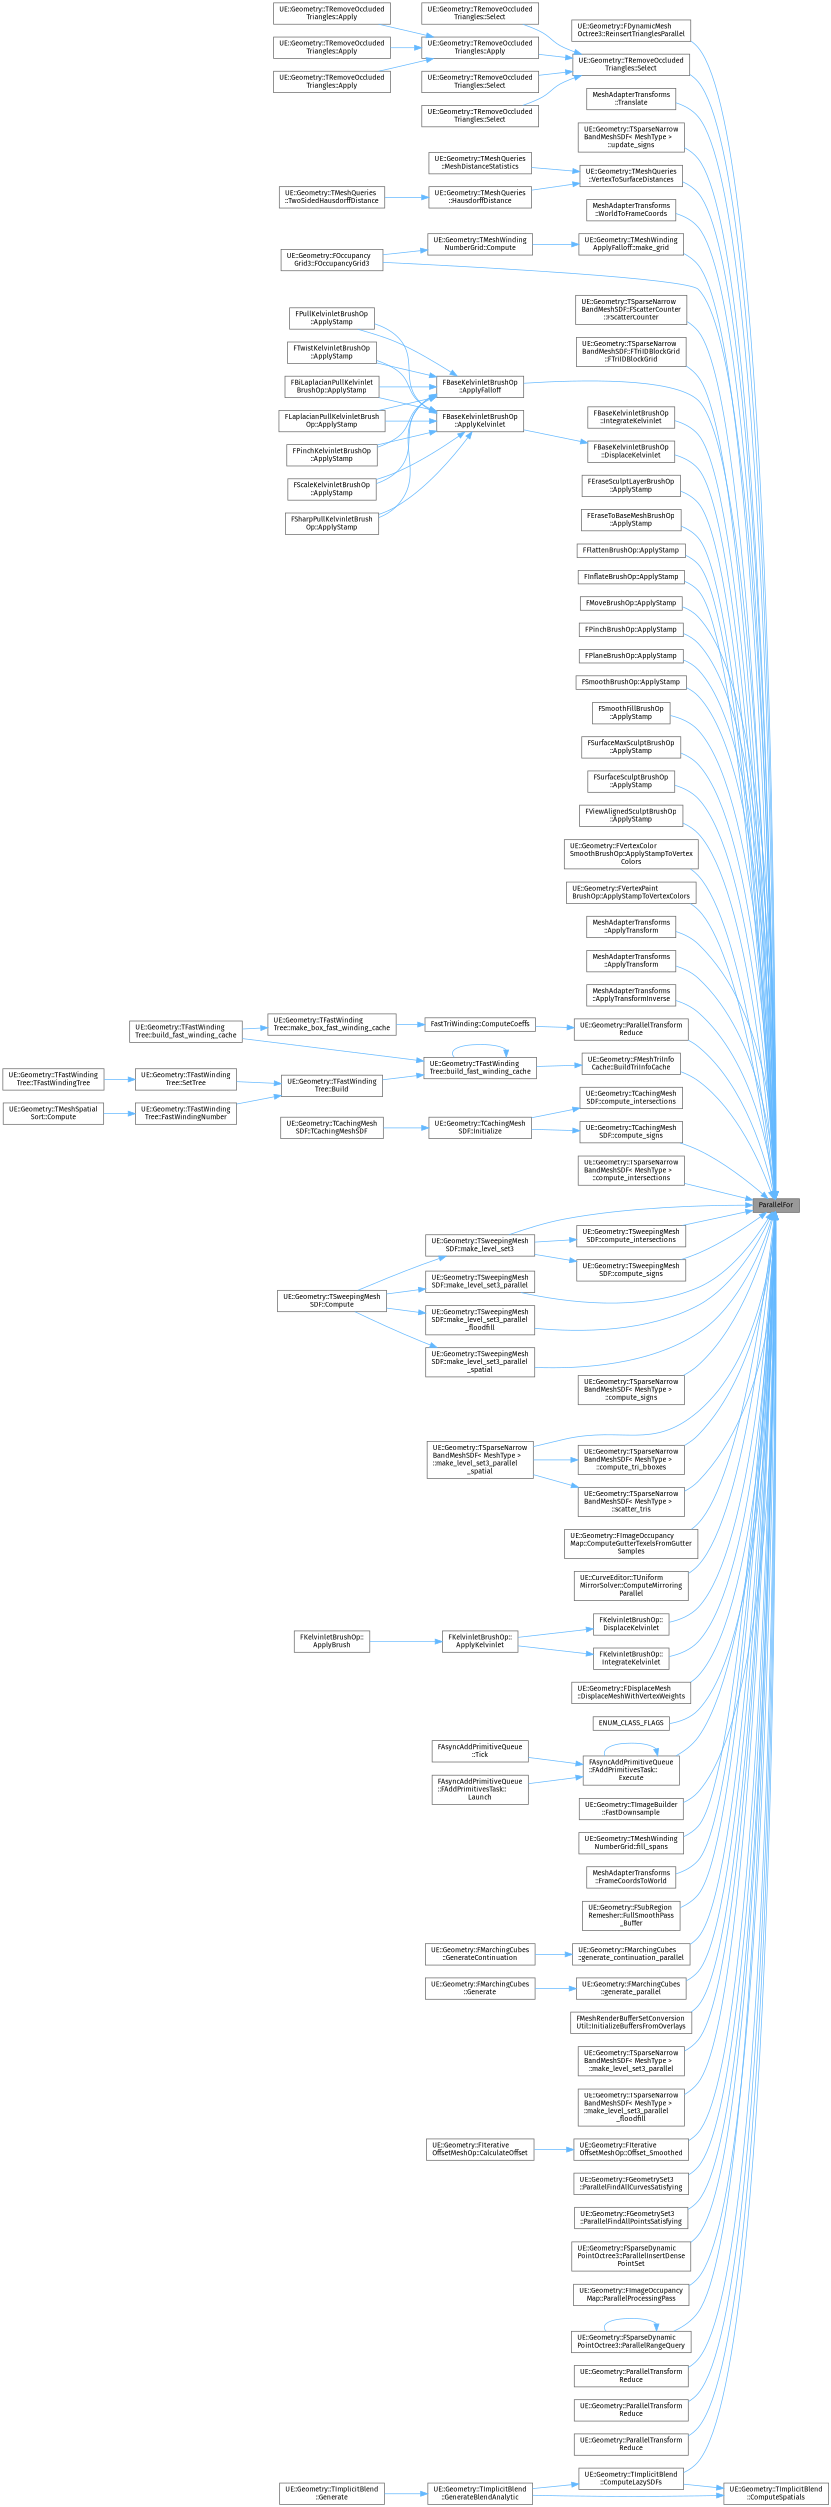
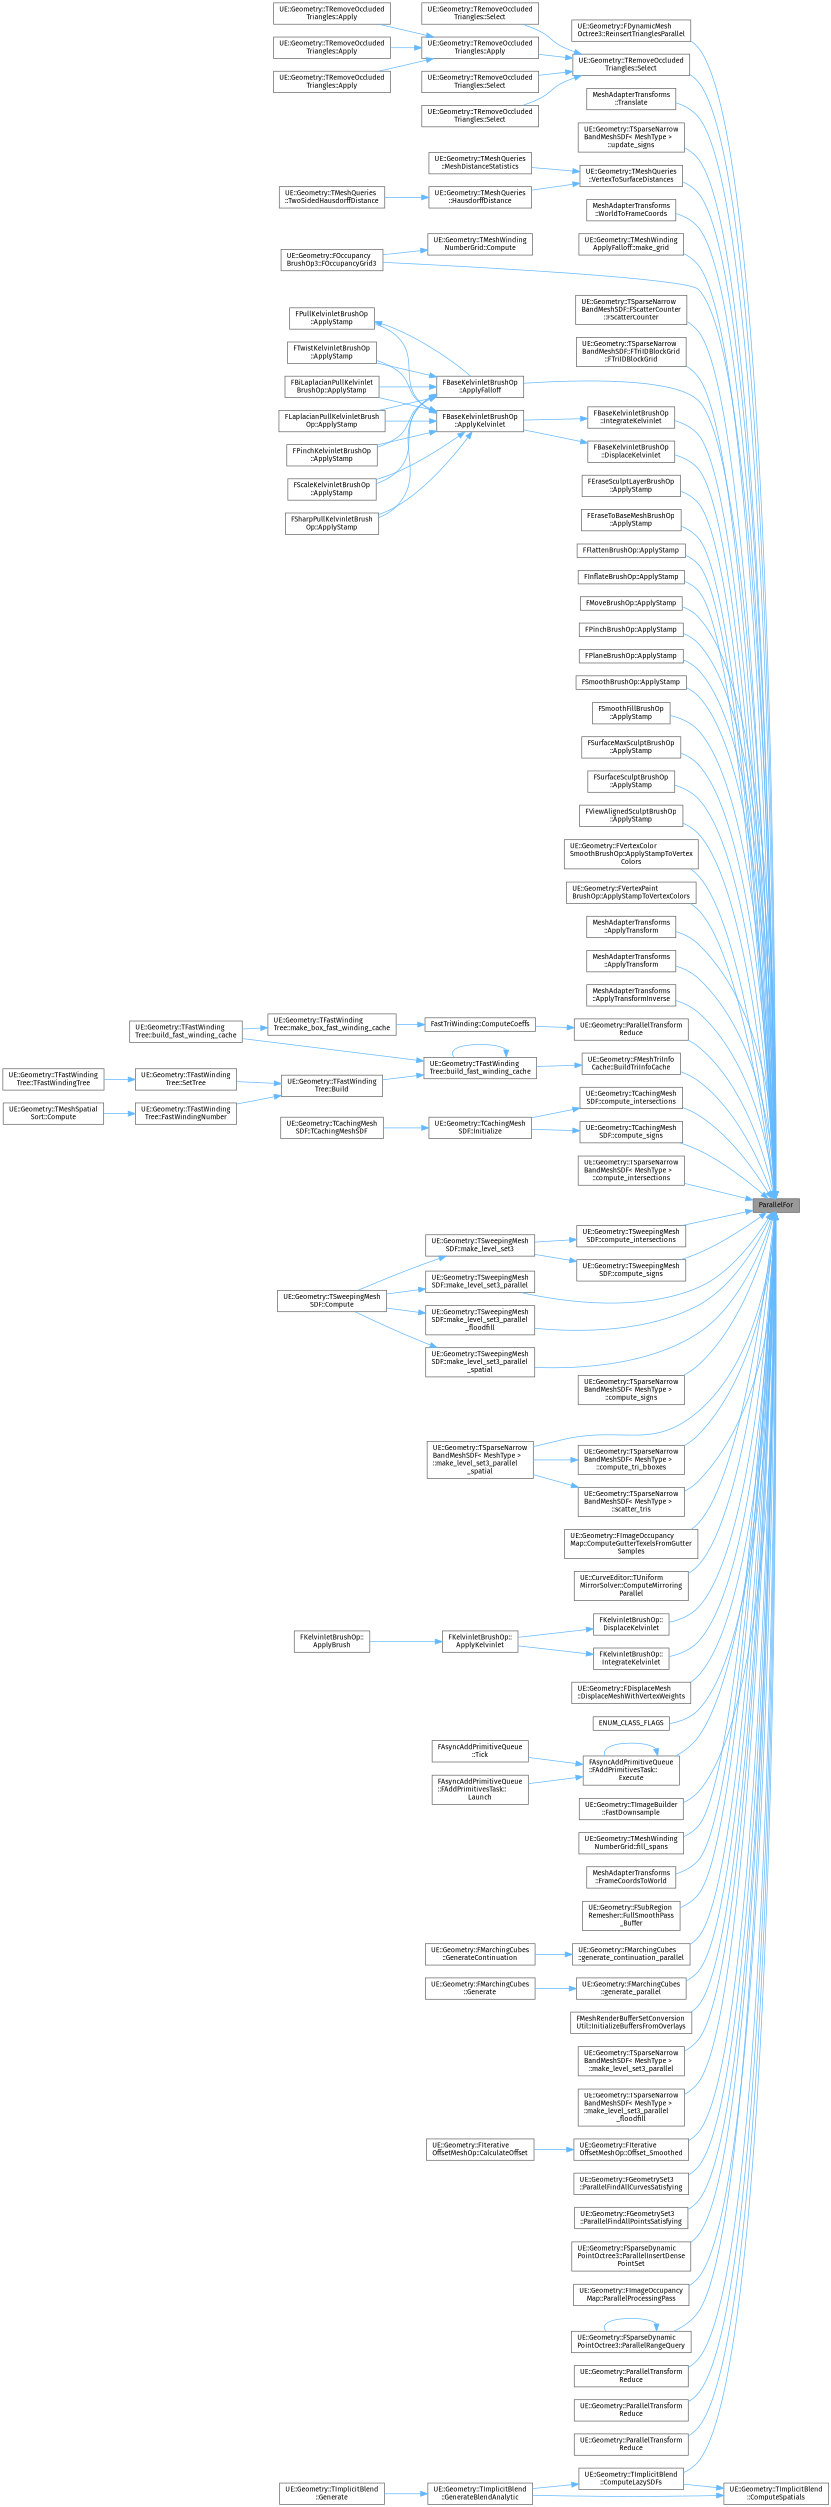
edge "UE::Geometry::TMeshWinding NumberGrid::Compute" -> "UE::Geometry::TMeshWinding ApplyFalloff::make_grid": removed
node "UE::Geometry::FOccupancy Grid3::FOccupancyGrid3": label "UE::Geometry::FOccupancy Grid3::FOccupancyGrid3" -> "UE::Geometry::FOccupancy BrushOp3::FOccupancyGrid3"
edge "FPullKelvinletBrushOp ::ApplyStamp" -> "FBaseKelvinletBrushOp ::ApplyFalloff": reversed
edge "FBaseKelvinletBrushOp ::ApplyKelvinlet" -> "FBaseKelvinletBrushOp ::IntegrateKelvinlet": added
edge "UE::Geometry::TSweepingMesh SDF::make_level_set3" -> "ParallelFor": now "UE::Geometry::TCachingMesh SDF::compute_intersections" -> "ParallelFor"
